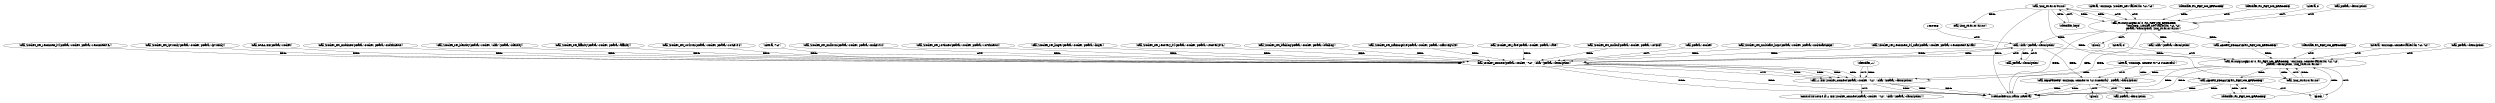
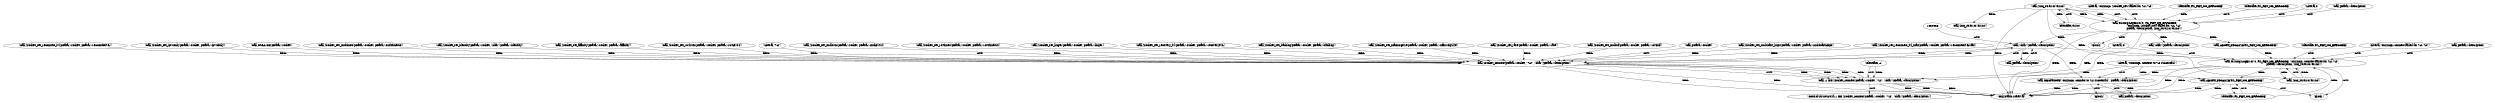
node "(Identifier,hops)": label "(Identifier,hops)" -> "(Identifier,errno)"
node "(MethodReturn,static rsRetVal)": label "(MethodReturn,static rsRetVal)" -> "(Only,static rsRetVal)"
